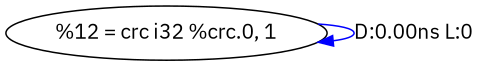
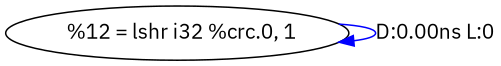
node "%12 = crc i32 %crc.0, 1": label "%12 = crc i32 %crc.0, 1" -> "%12 = lshr i32 %crc.0, 1"
